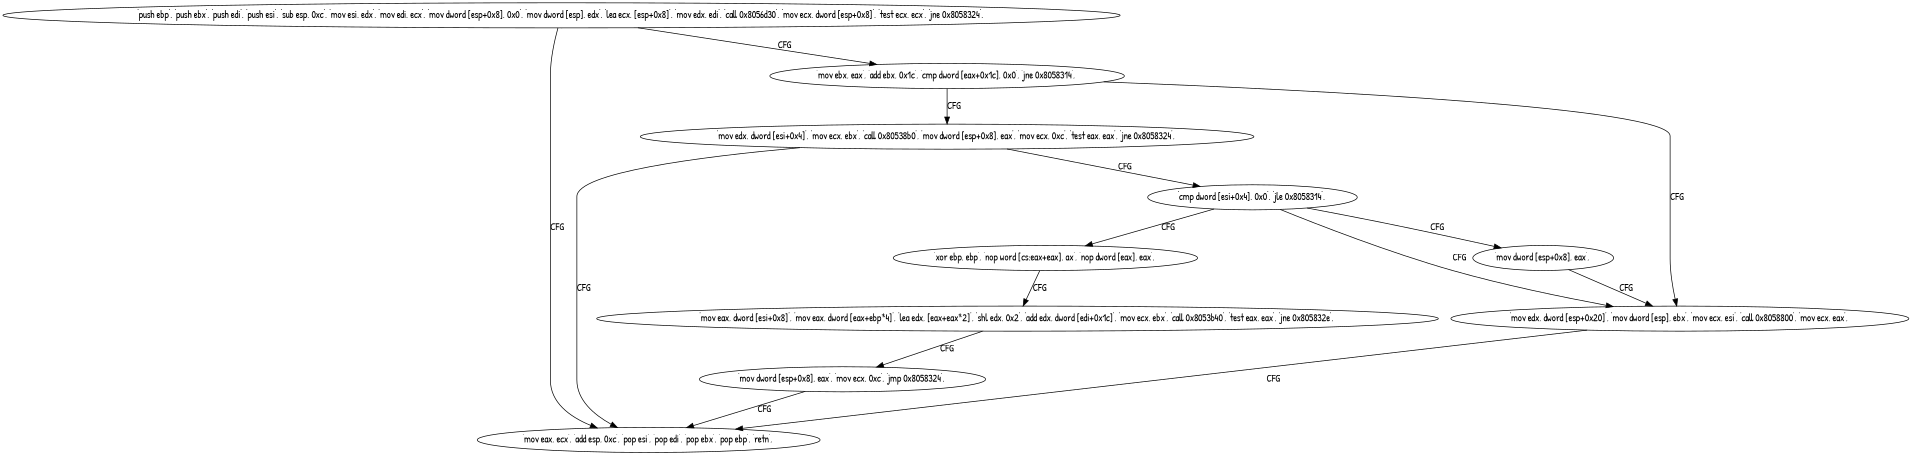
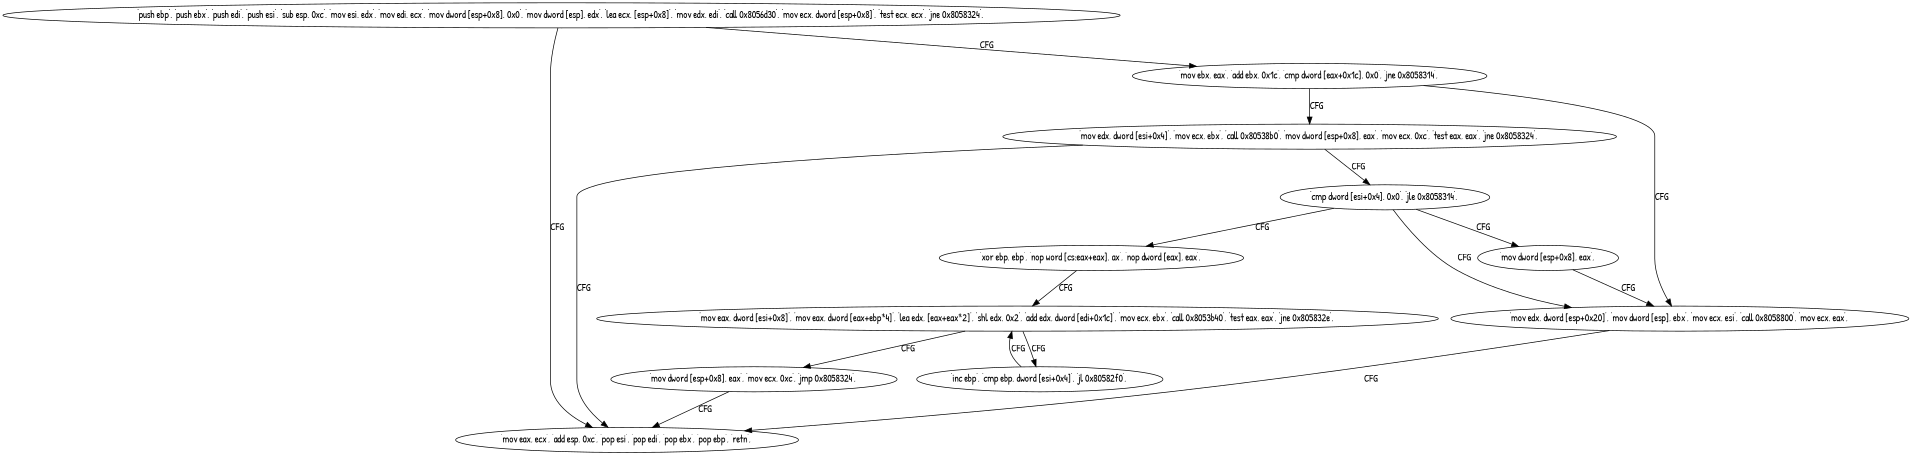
node "'inc ebp', 'cmp ebp, dword [esi+0x4]', 'jl 0x80582f0',": added
